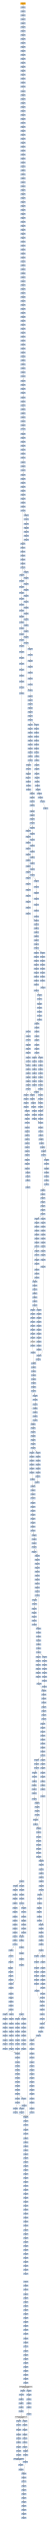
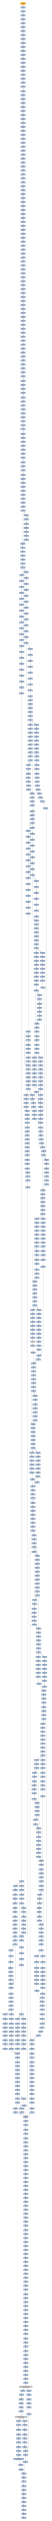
node "0x01009501 movl": added
